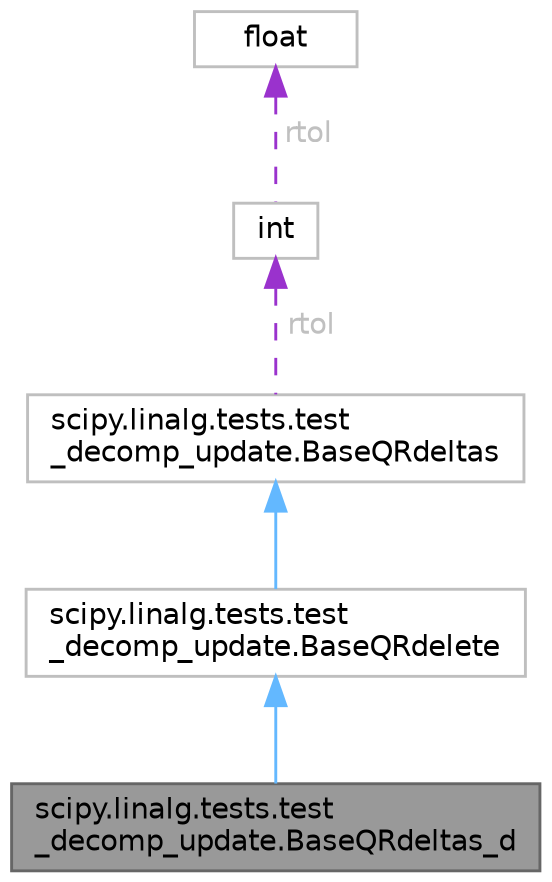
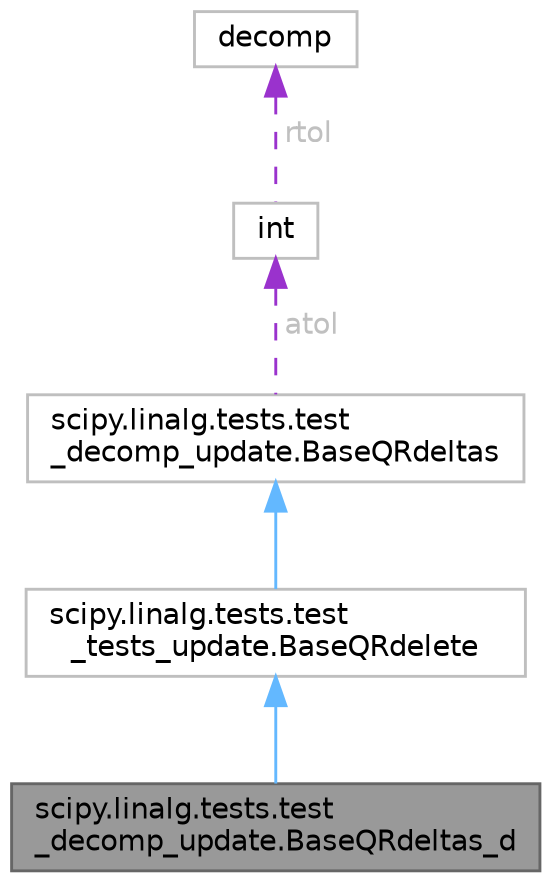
node "float": label "float" -> "decomp"
edge "scipy.linalg.tests.test _decomp_update.BaseQRdeltas" -> "int": label " rtol" -> " atol"
node "scipy.linalg.tests.test _decomp_update.BaseQRdelete": label "scipy.linalg.tests.test _decomp_update.BaseQRdelete" -> "scipy.linalg.tests.test _tests_update.BaseQRdelete"
